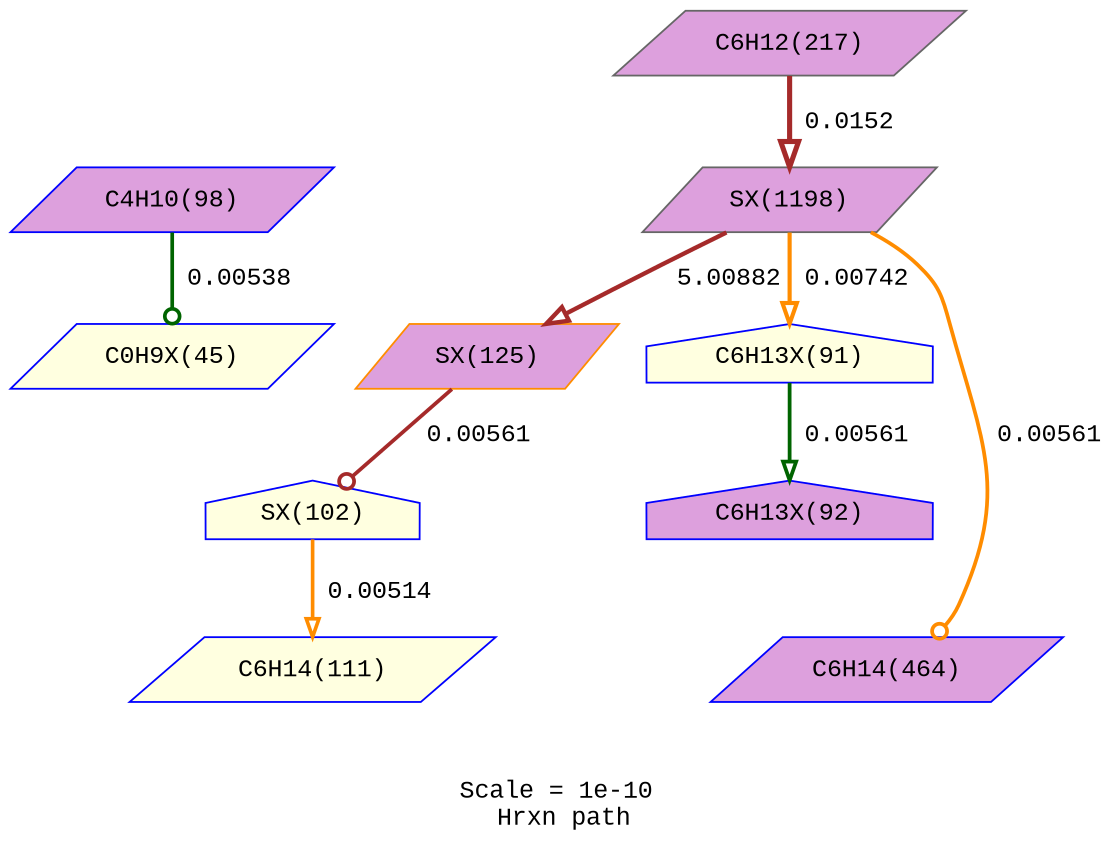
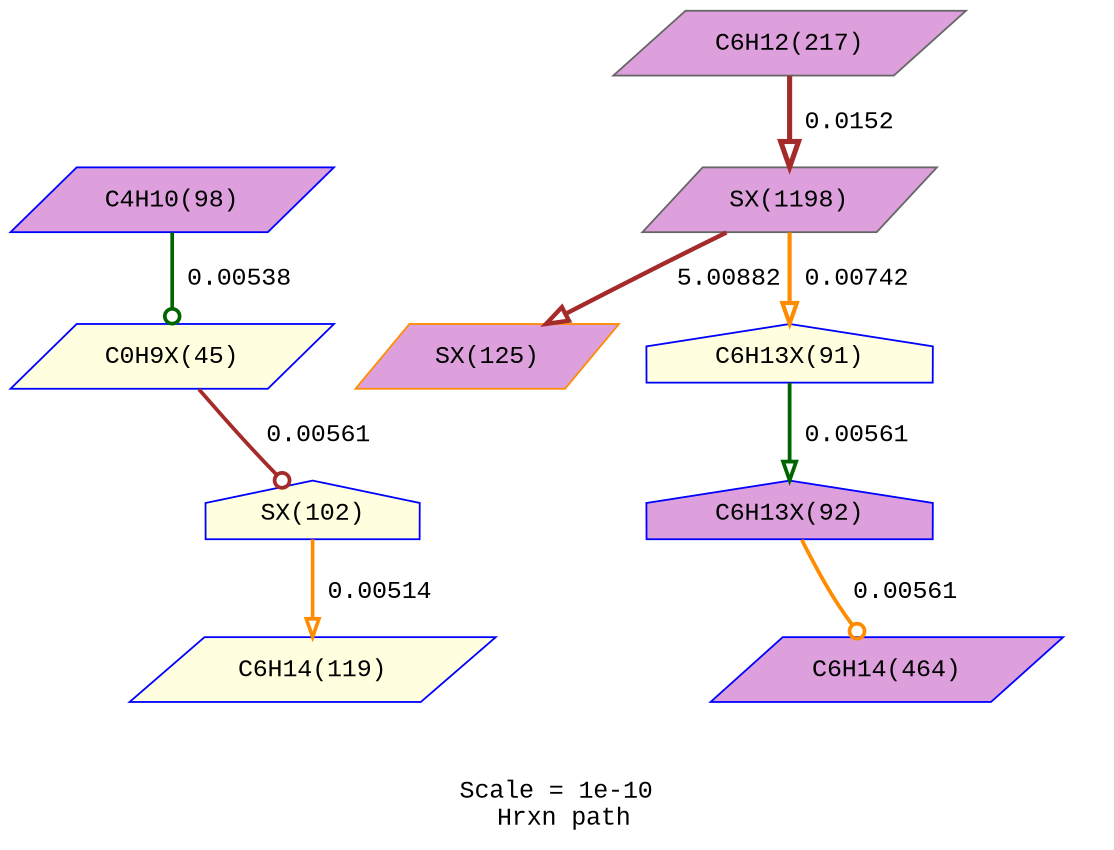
edge "SX(1198)" -> "C6H14(464)": now "C6H13X(92)" -> "C6H14(464)"
edge "SX(125)" -> "SX(102)": now "C0H9X(45)" -> "SX(102)"
node "C6H14(111)": label "C6H14(111)" -> "C6H14(119)"
